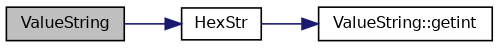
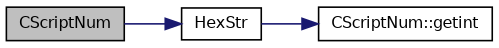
node "ValueString": label "ValueString" -> "CScriptNum"
node "ValueString::getint": label "ValueString::getint" -> "CScriptNum::getint"
